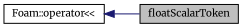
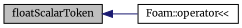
edge "floatScalarToken" -> "Foam::operator<<": reversed
